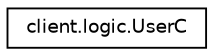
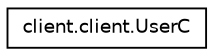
node "client.logic.UserC": label "client.logic.UserC" -> "client.client.UserC"
